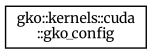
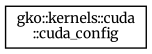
node "gko::kernels::cuda ::gko_config": label "gko::kernels::cuda ::gko_config" -> "gko::kernels::cuda ::cuda_config"
